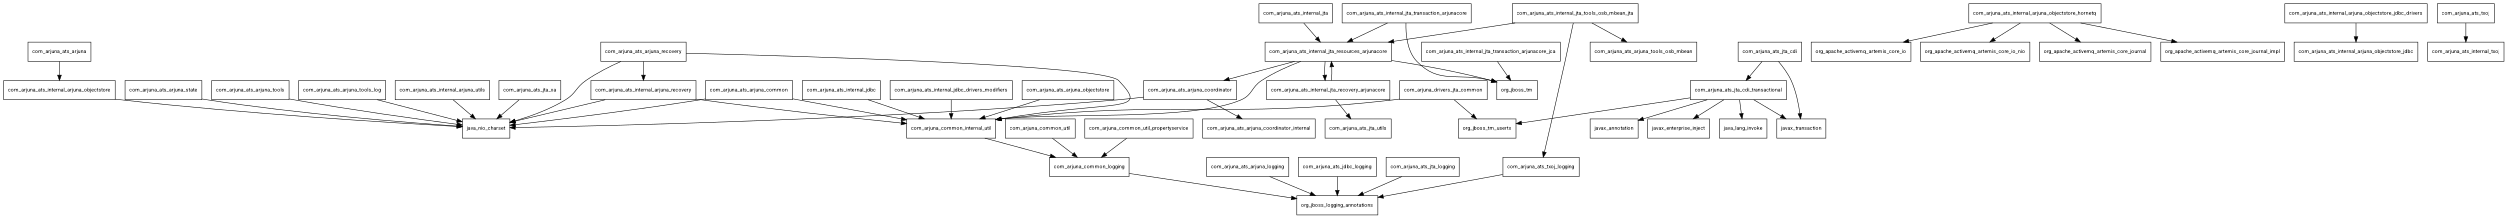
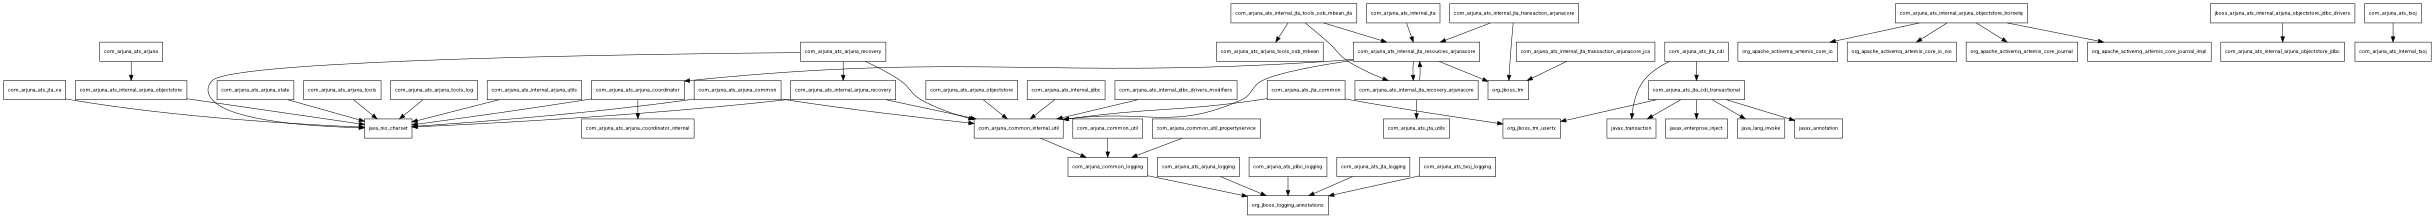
node "com_arjuna_ats_internal_arjuna_objectstore_jdbc_drivers": label "com_arjuna_ats_internal_arjuna_objectstore_jdbc_drivers" -> "jboss_arjuna_ats_internal_arjuna_objectstore_jdbc_drivers"
edge "com_arjuna_ats_internal_jta_tools_osb_mbean_jta" -> "com_arjuna_ats_txoj_logging": now "com_arjuna_ats_internal_jta_tools_osb_mbean_jta" -> "com_arjuna_ats_internal_jta_recovery_arjunacore"
node "com_arjuna_drivers_jta_common": label "com_arjuna_drivers_jta_common" -> "com_arjuna_ats_jta_common"
